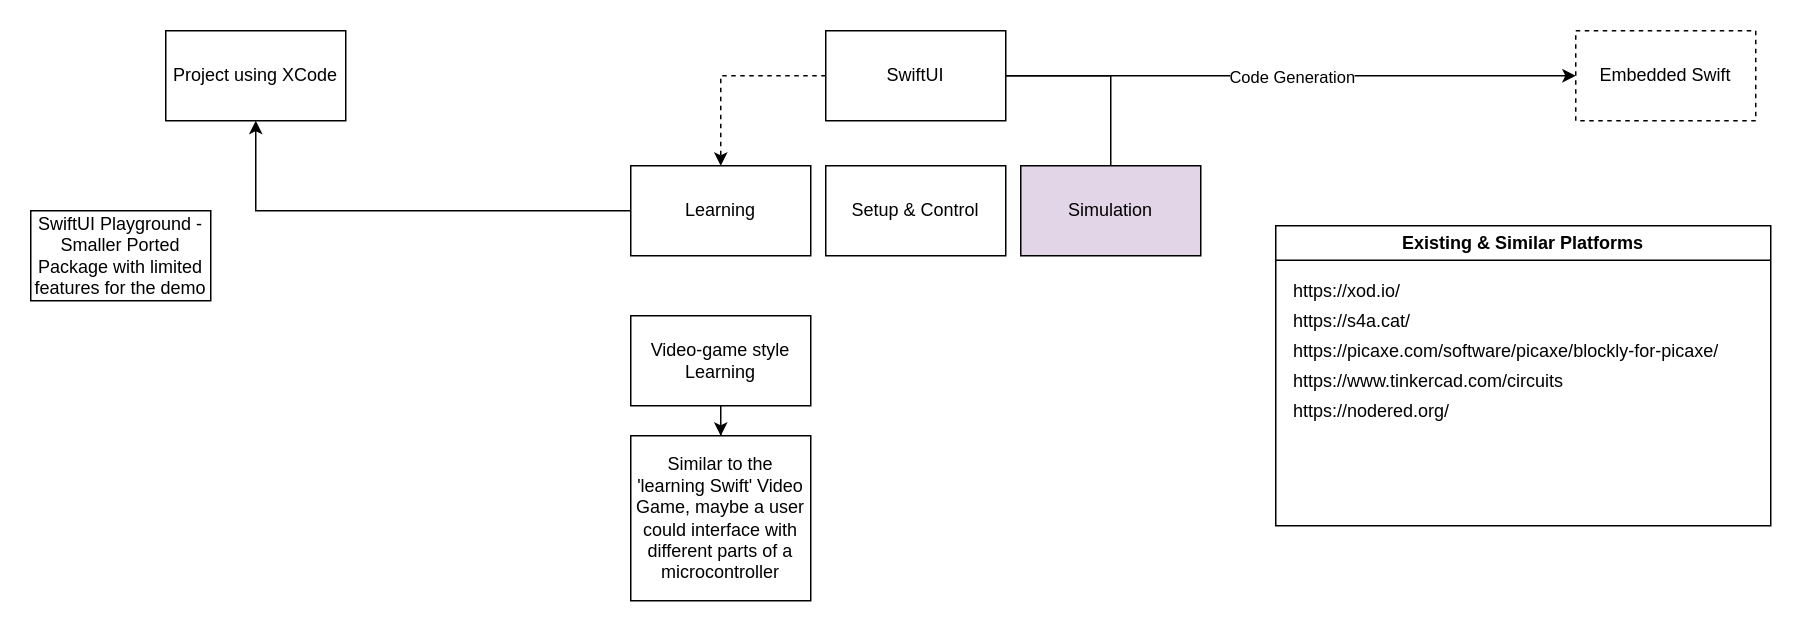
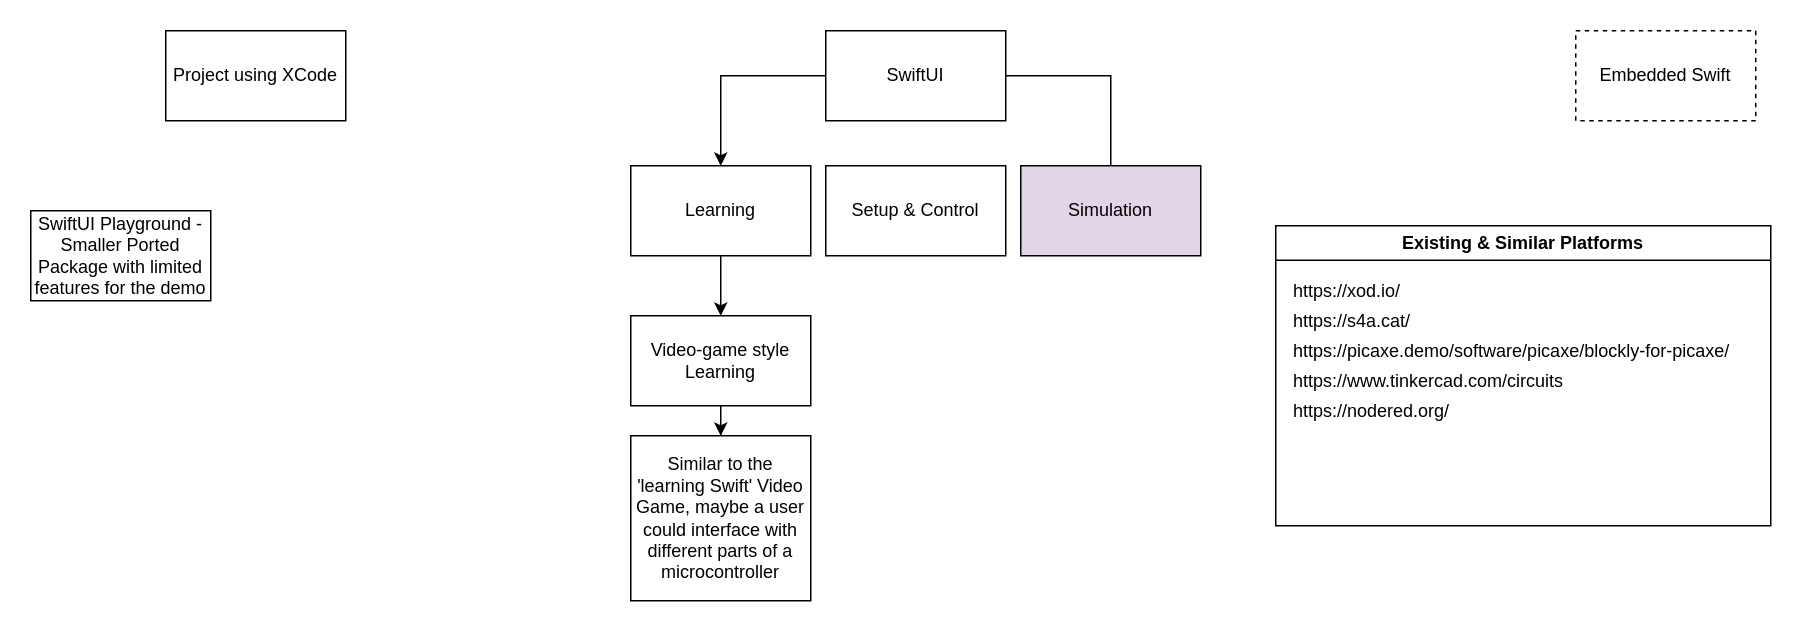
edge "SwiftUI" -> "Learning": style dashed -> solid
edge "SwiftUI" -> "Embedded Swift": removed, label "Code Generation"
edge "Learning" -> "Project using XCode": now "Learning" -> "Video-game style Learning"
node "https://picaxe.com/software/picaxe/blockly-for-picaxe/": label "https://picaxe.com/software/picaxe/blockly-for-picaxe/" -> "https://picaxe.demo/software/picaxe/blockly-for-picaxe/"
